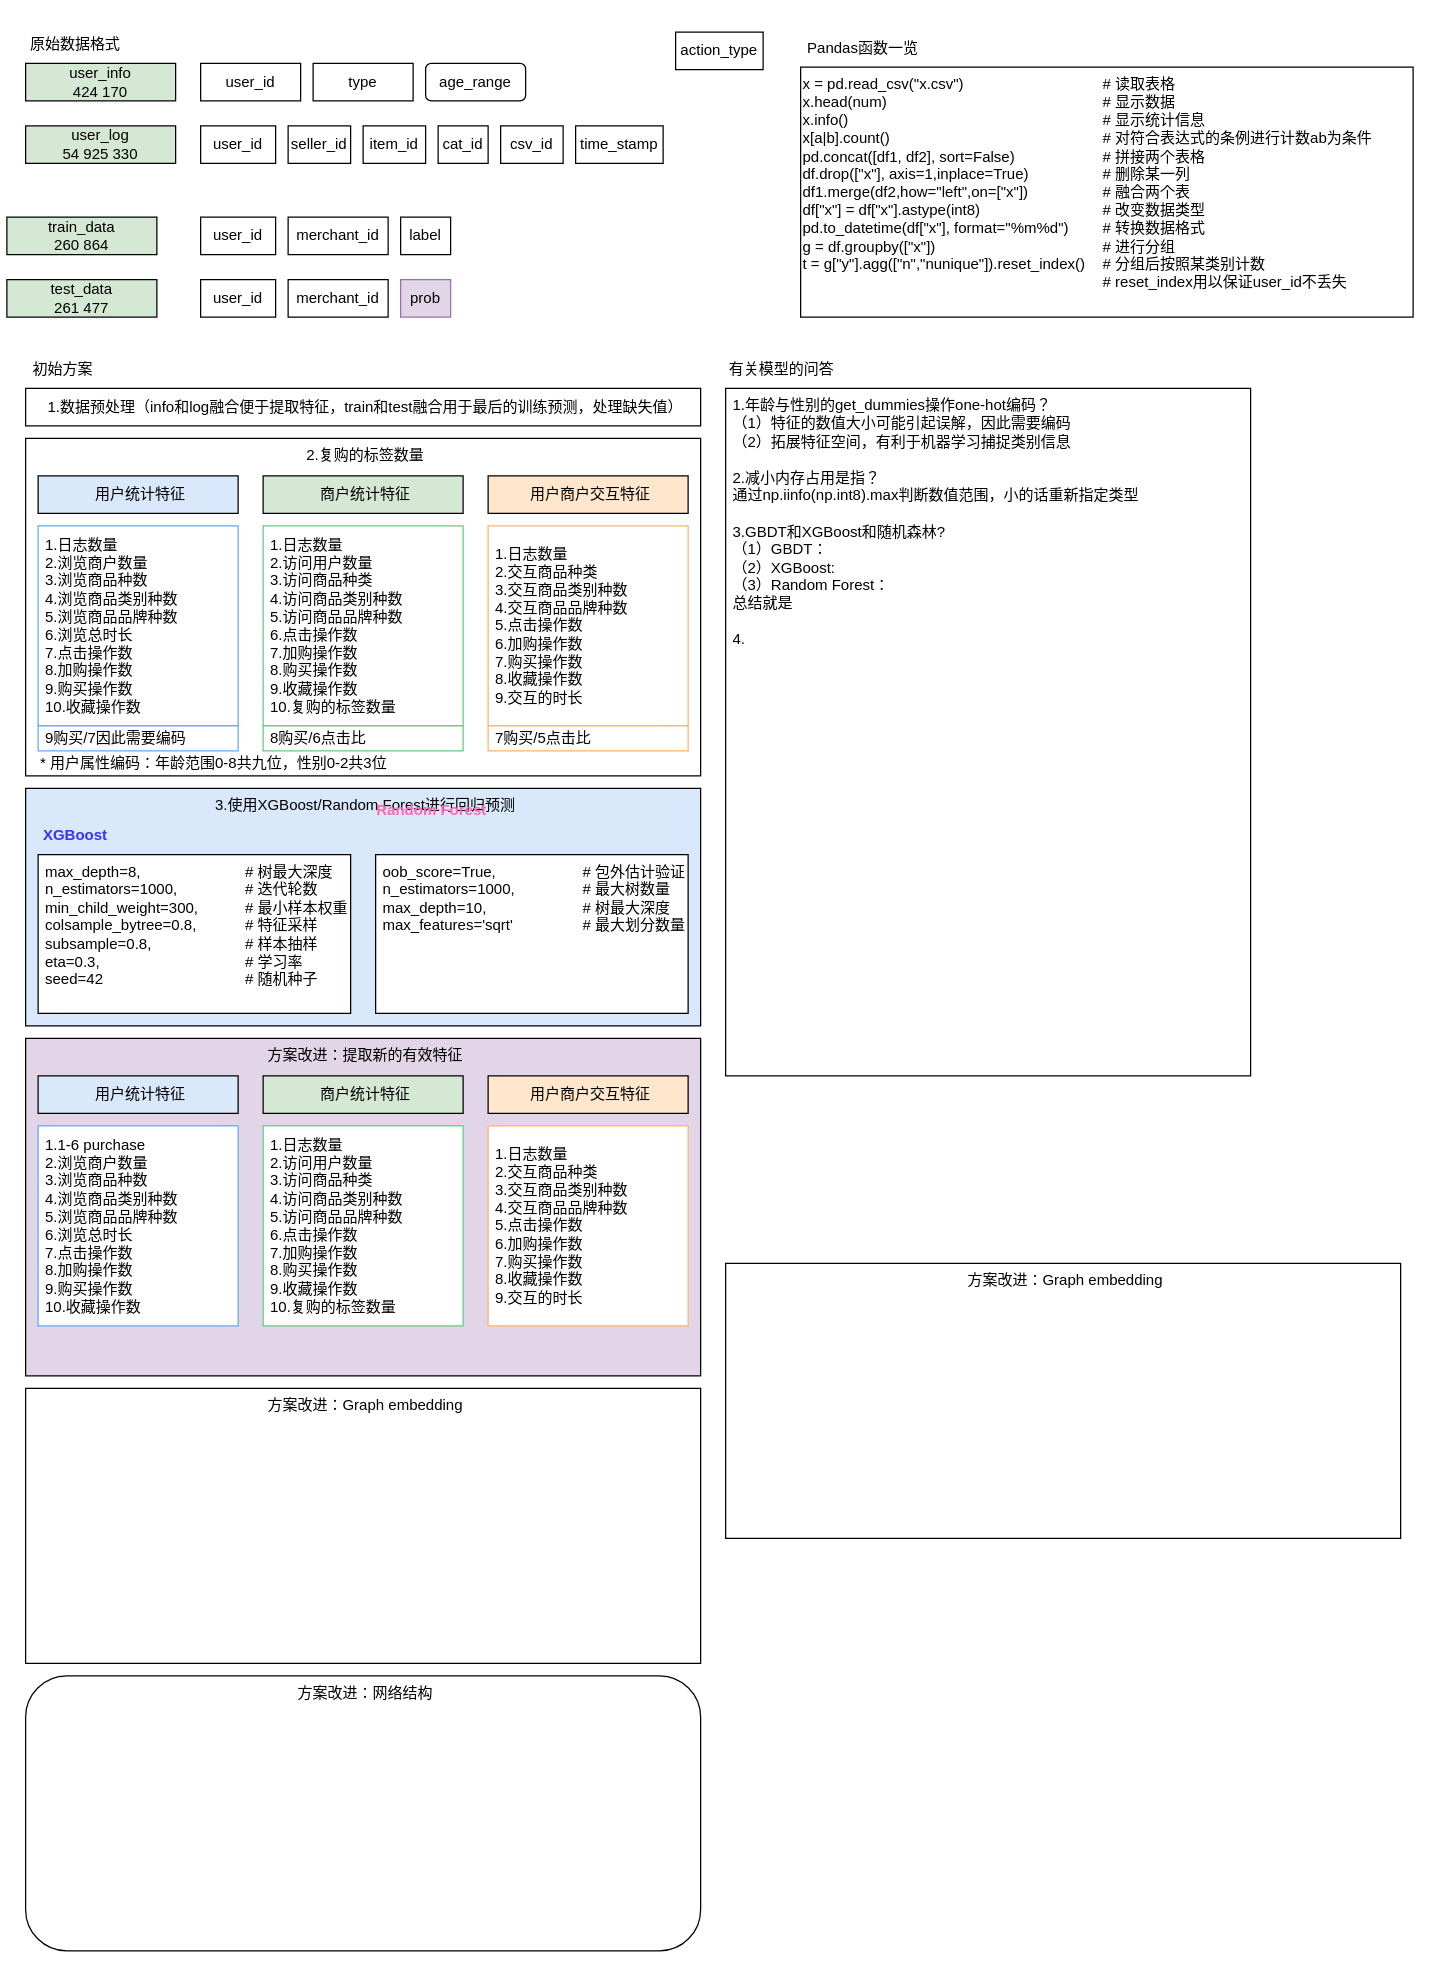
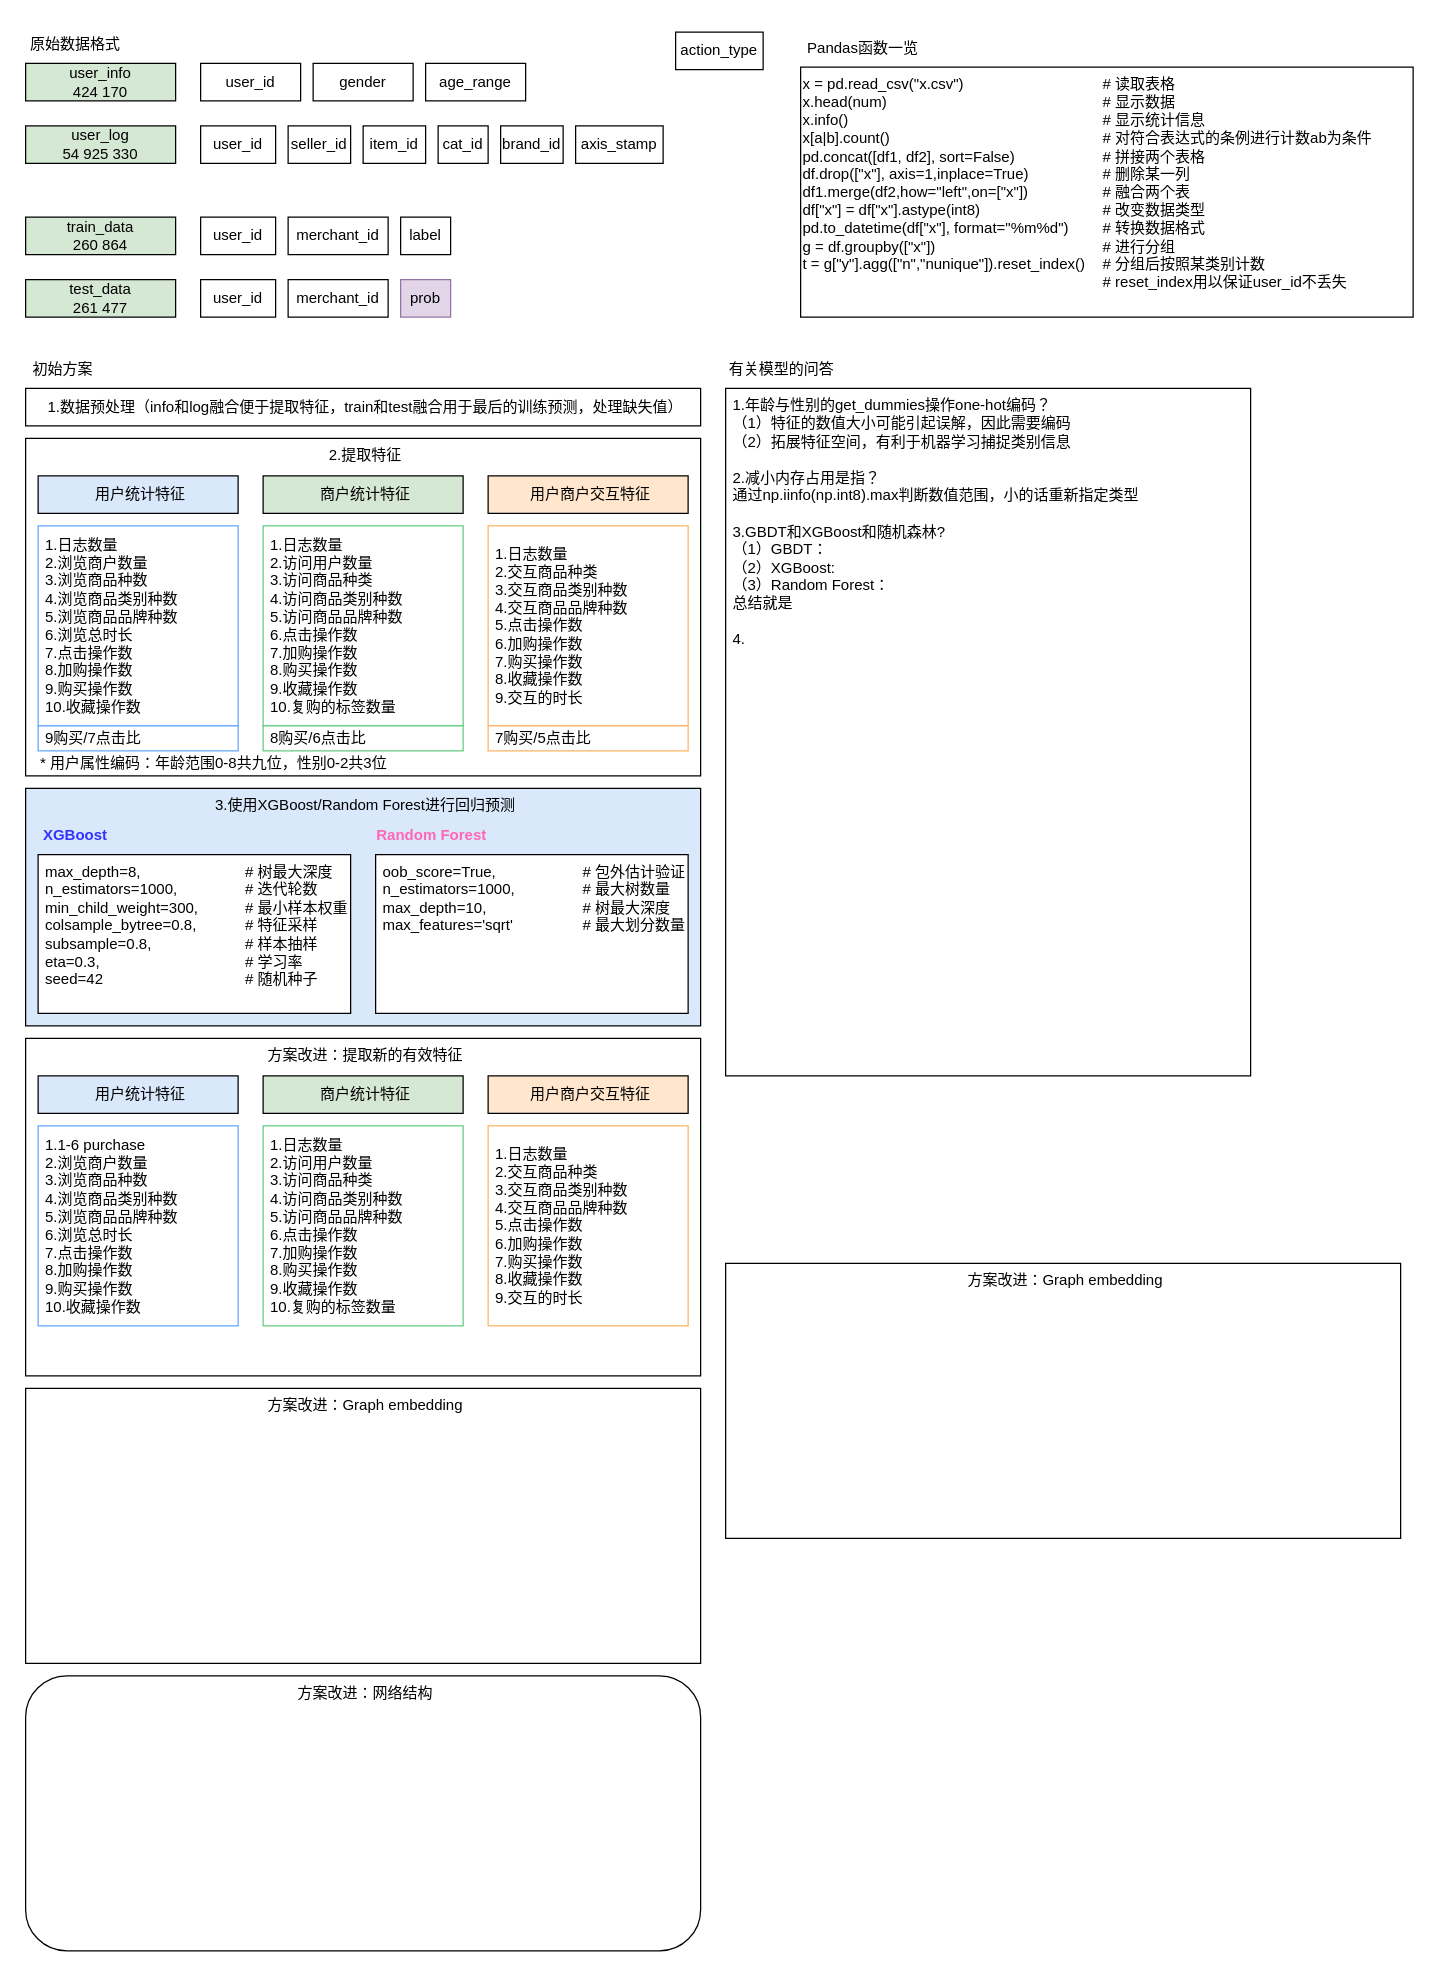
node "type": label "type" -> "gender"
node "age_range": shape rounded rectangle -> rectangle
node "csv_id": label "csv_id" -> "brand_id"
node "time_stamp": label "time_stamp" -> "axis_stamp"
node "train_data 260 864": moved (82, 236) -> (101, 236)
node "test_data 261 477": moved (82, 298) -> (101, 298)
node "2.复购的标签数量": label "2.复购的标签数量" -> "2.提取特征"
node "9购买/7因此需要编码": label "9购买/7因此需要编码" -> "9购买/7点击比"
node "Random Forest": moved (432, 811) -> (432, 836)
node "方案改进：提取新的有效特征": fillcolor #e1d5e7 -> #ffffff
